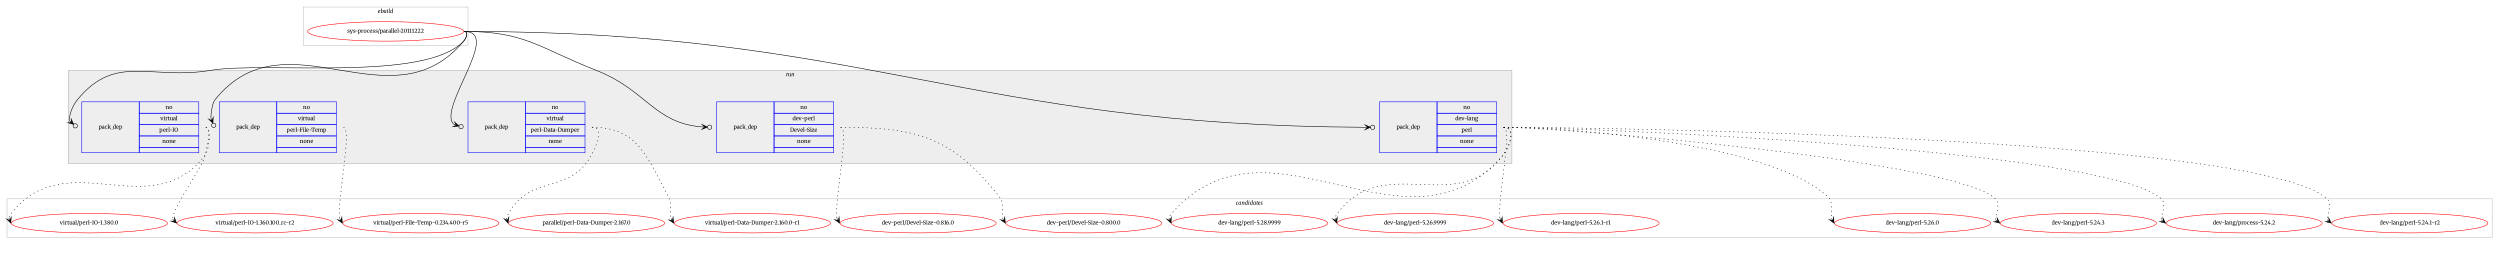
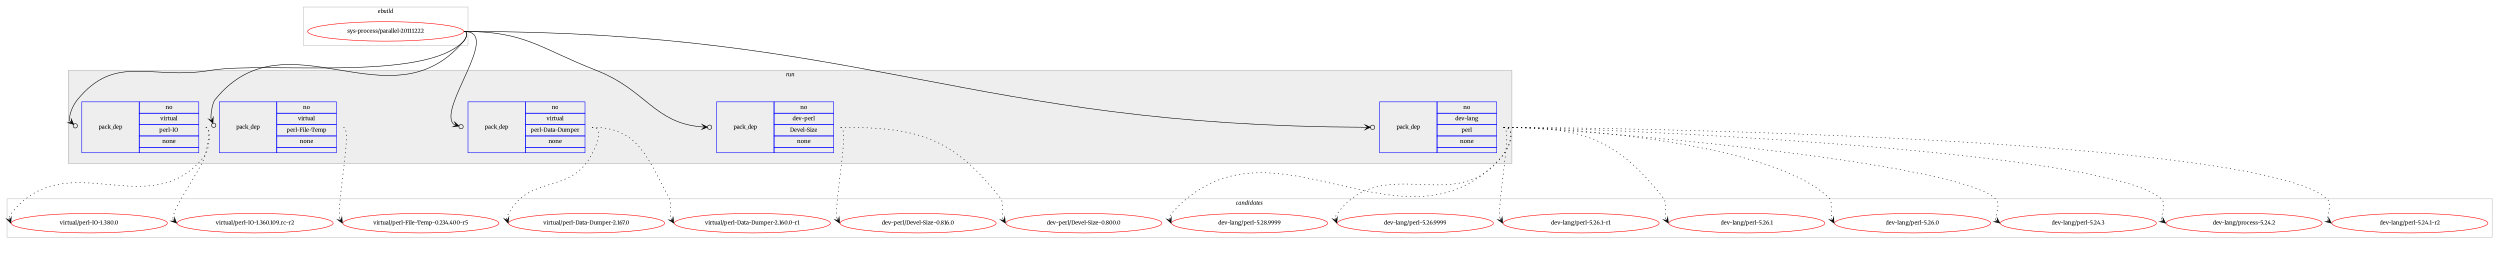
node "virtual/perl-IO-1.360.100_rc-r2": label "virtual/perl-IO-1.360.100_rc-r2" -> "virtual/perl-IO-1.360.109_rc-r2"
node "parallel/perl-Data-Dumper-2.167.0": label "parallel/perl-Data-Dumper-2.167.0" -> "virtual/perl-Data-Dumper-2.167.0"
node "dev-lang/perl-5.26.1": added
